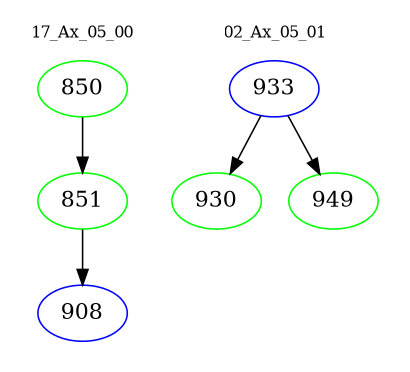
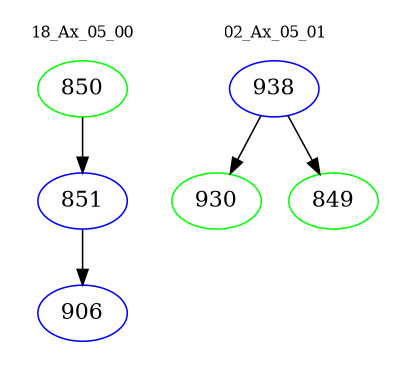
cluster "17_Ax_05_00": label "17_Ax_05_00" -> "18_Ax_05_00"
node "933": label "933" -> "938"
node "851": color green -> blue
node "949": label "949" -> "849"
node "908": label "908" -> "906"
